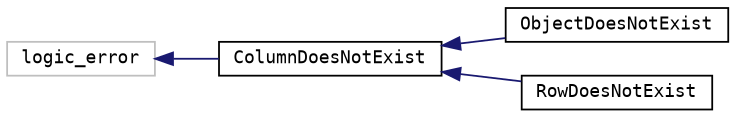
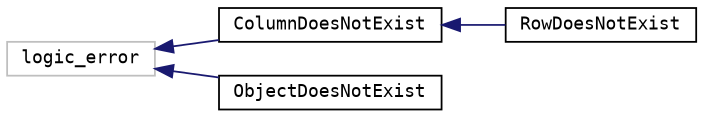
edge "ObjectDoesNotExist" -> "ColumnDoesNotExist": now "ObjectDoesNotExist" -> "logic_error"
